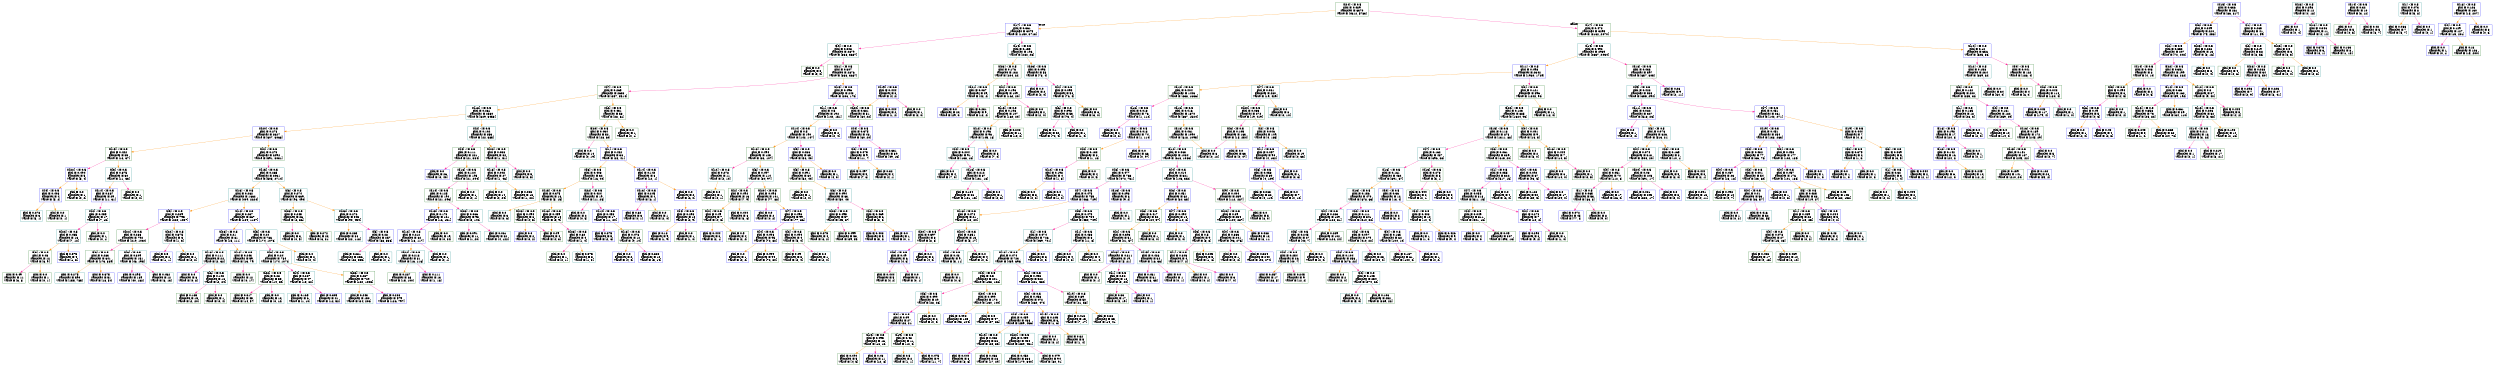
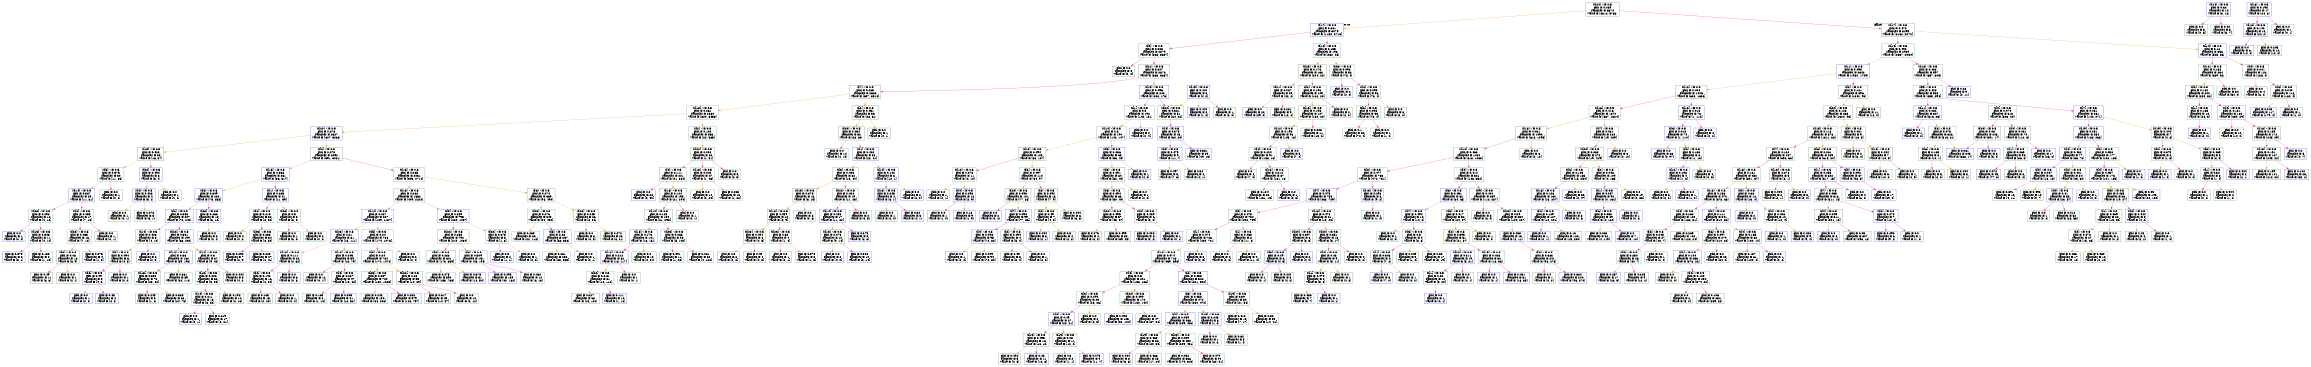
edge "X[16] <= 0.5 gini = 0.416 samples = 1370 value = [637, 1524]" -> "X[7] <= 0.5 gini = 0.081 samples = 280 value = [19, 429]": added
edge "X[1] <= 0.5 gini = 0.185 samples = 18 value = [26, 3]" -> "X[16] <= 0.5 gini = 0.198 samples = 17 value = [24, 3]": removed
edge "X[2] <= 0.5 gini = 0.102 samples = 253 value = [22, 385]" -> "X[4] <= 0.5 gini = 0.111 samples = 221 value = [21, 334]": now "X[22] <= 0.5 gini = 0.038 samples = 32 value = [1, 51]" -> "X[4] <= 0.5 gini = 0.111 samples = 221 value = [21, 334]"
edge "X[3] <= 0.5 gini = 0.076 samples = 326 value = [513, 21]" -> "X[4] <= 0.5 gini = 0.074 samples = 318 value = [503, 20]": now "X[3] <= 0.5 gini = 0.076 samples = 326 value = [513, 21]" -> "gini = 0.081 samples = 245 value = [386, 17]"
edge "X[6] <= 0.5 gini = 0.105 samples = 163 value = [15, 254]" -> "gini = 0.0 samples = 6 value = [0, 12]": now "X[6] <= 0.5 gini = 0.105 samples = 163 value = [15, 254]" -> "X[18] <= 0.5 gini = 0.126 samples = 130 value = [15, 207]"
edge "X[0] <= 0.5 gini = 0.273 samples = 2292 value = [591, 3031]" -> "X[15] <= 0.5 gini = 0.336 samples = 261 value = [86, 317]": added
edge "X[0] <= 0.5 gini = 0.051 samples = 70 value = [112, 3]" -> "gini = 0.0 samples = 17 value = [26, 0]": color darkorange -> deeppink
node "gini = 0.126 samples = 50 value = [69, 5]": removed
node "gini = 0.45 samples = 143 value = [82, 158]": color darkgreen -> blue
edge "gini = 0.0 samples = 2 value = [6, 0]" -> "X[4] <= 0.5 gini = 0.298 samples = 10 value = [2, 9]": now "X[12] <= 0.5 gini = 0.278 samples = 11 value = [2, 10]" -> "X[4] <= 0.5 gini = 0.298 samples = 10 value = [2, 9]"
edge "X[14] <= 0.5 gini = 0.387 samples = 29 value = [11, 31]" -> "X[23] <= 0.5 gini = 0.298 samples = 12 value = [4, 18]": added
edge "X[20] <= 0.5 gini = 0.39 samples = 254 value = [104, 287]" -> "X[0] <= 0.5 gini = 0.383 samples = 241 value = [96, 276]": now "gini = 0.488 samples = 13 value = [8, 11]" -> "X[0] <= 0.5 gini = 0.383 samples = 241 value = [96, 276]"
edge "X[13] <= 0.5 gini = 0.459 samples = 10 value = [5, 9]" -> "gini = 0.49 samples = 4 value = [4, 3]": now "X[13] <= 0.5 gini = 0.459 samples = 10 value = [5, 9]" -> "X[23] <= 0.5 gini = 0.494 samples = 6 value = [4, 5]"
edge "X[5] <= 0.5 gini = 0.28 samples = 257 value = [68, 336]" -> "gini = 0.281 samples = 256 value = [68, 335]": color deeppink -> darkorange
node "X[20] <= 0.5 samples = 0.311 samples = 19 value = [5, 21]": label "X[20] <= 0.5 samples = 0.311 samples = 19 value = [5, 21]" -> "X[20] <= 0.5 gini = 0.311 samples = 19 value = [5, 21]"
edge "X[16] <= 0.5 gini = 0.111 samples = 22 value = [2, 32]" -> "X[6] <= 0.5 gini = 0.142 samples = 16 value = [2, 24]": color darkorange -> deeppink
edge "X[6] <= 0.5 gini = 0.24 samples = 784 value = [174, 1072]" -> "X[4] <= 0.5 gini = 0.287 samples = 47 value = [13, 62]": now "X[12] <= 0.5 gini = 0.243 samples = 59 value = [13, 79]" -> "X[4] <= 0.5 gini = 0.287 samples = 47 value = [13, 62]"
edge "X[0] <= 0.5 gini = 0.43 samples = 9 value = [5, 11]" -> "X[1] <= 0.5 gini = 0.473 samples = 8 value = [5, 8]": added
edge "X[1] <= 0.5 gini = 0.32 samples = 18 value = [5, 20]" -> "gini = 0.33 samples = 17 value = [5, 19]": now "X[3] <= 0.5 gini = 0.5 samples = 9 value = [8, 8]" -> "gini = 0.33 samples = 17 value = [5, 19]"
